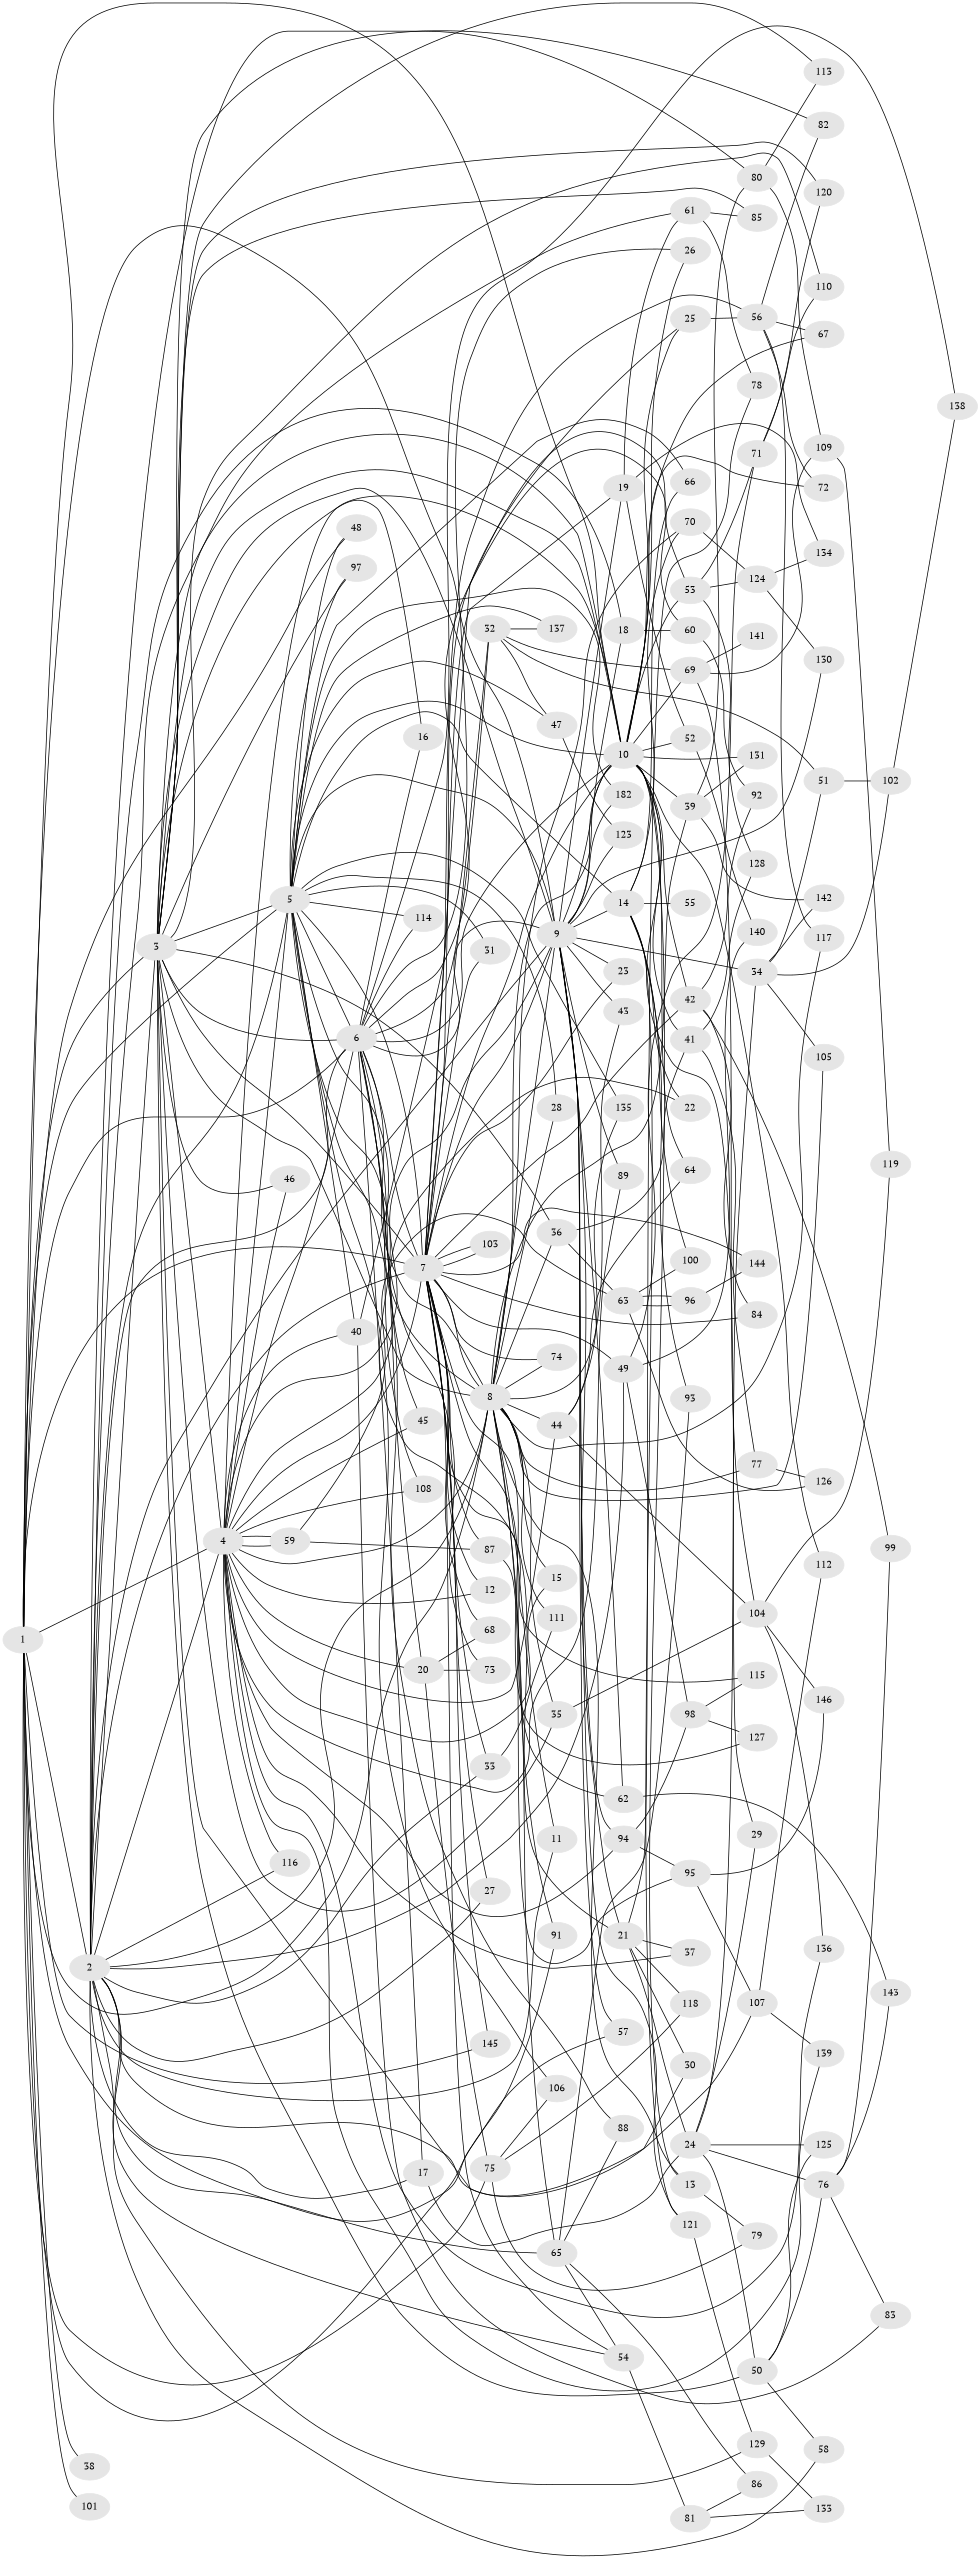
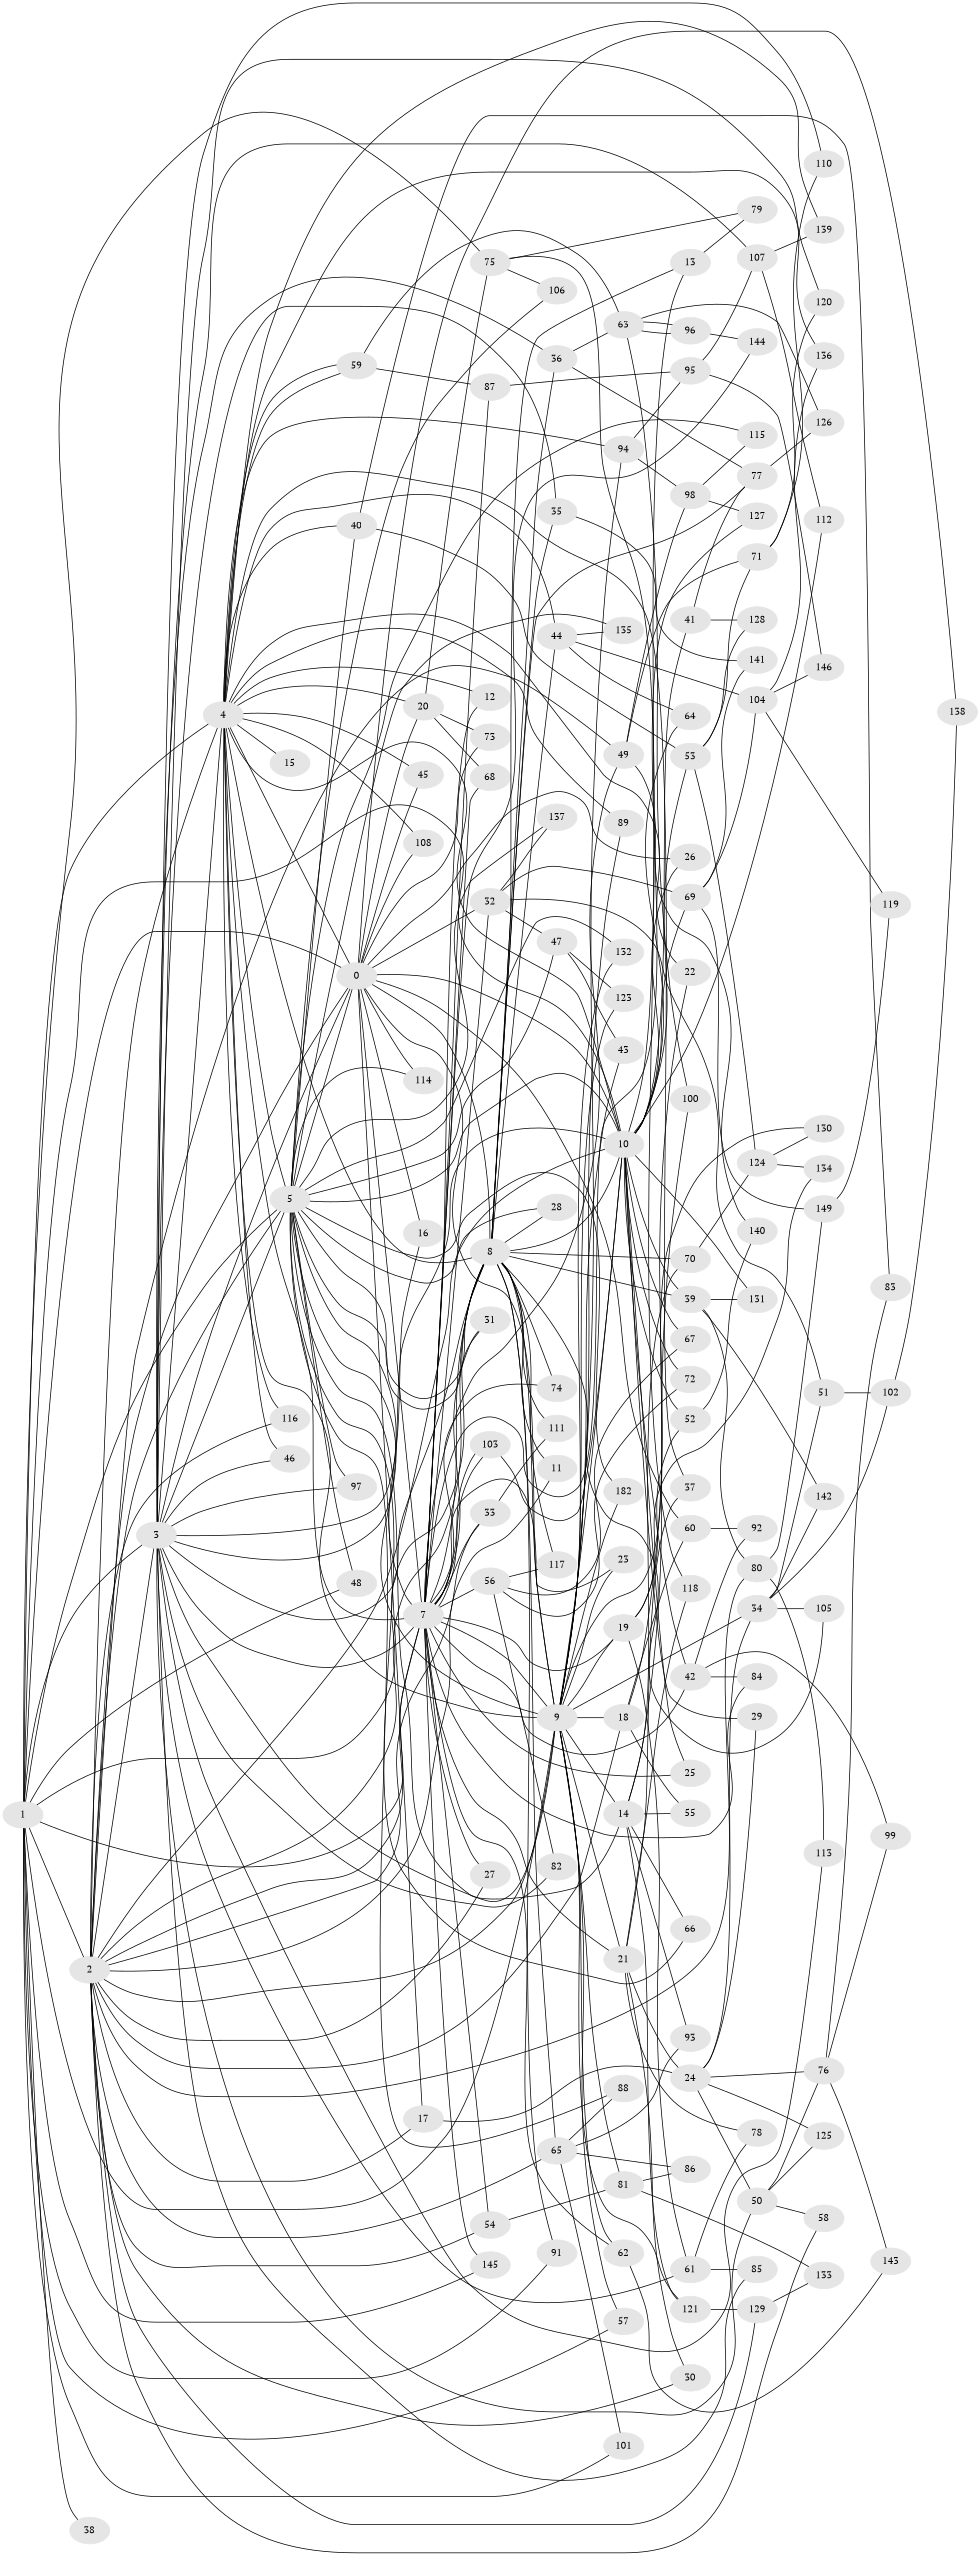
edge "56" -- "25": removed
node "109": label "109" -> "149"
node "132": added
edge "10" -- "7": now "10" -- "103"
edge "14" -- "22": now "18" -- "22"
node "6": label "6" -> "0"
edge "41" -- "36": now "77" -- "36"
edge "43" -- "8": now "43" -- "47"
edge "8" -- "15": removed
edge "104" -- "35": now "141" -- "35"
edge "18" -- "55": added
edge "9" -- "81": added
edge "65" -- "54": now "65" -- "101"
